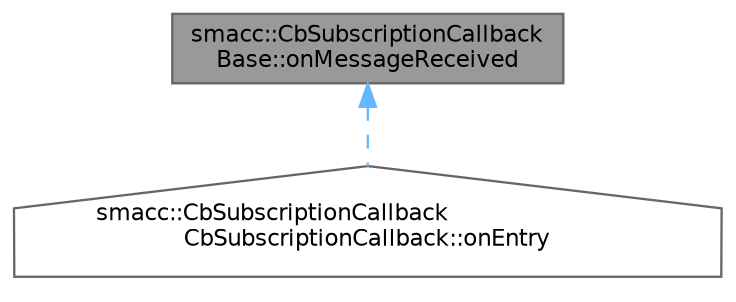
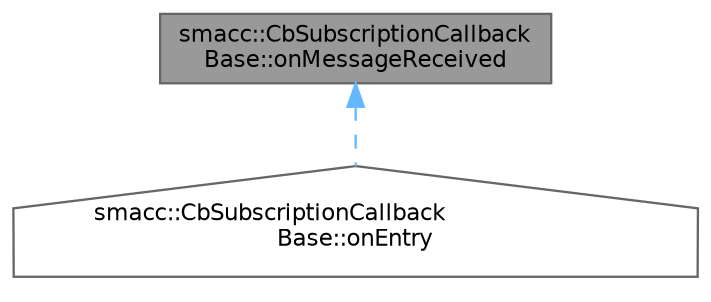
node "smacc::CbSubscriptionCallback CbSubscriptionCallback::onEntry": label "smacc::CbSubscriptionCallback CbSubscriptionCallback::onEntry" -> "smacc::CbSubscriptionCallback Base::onEntry"
